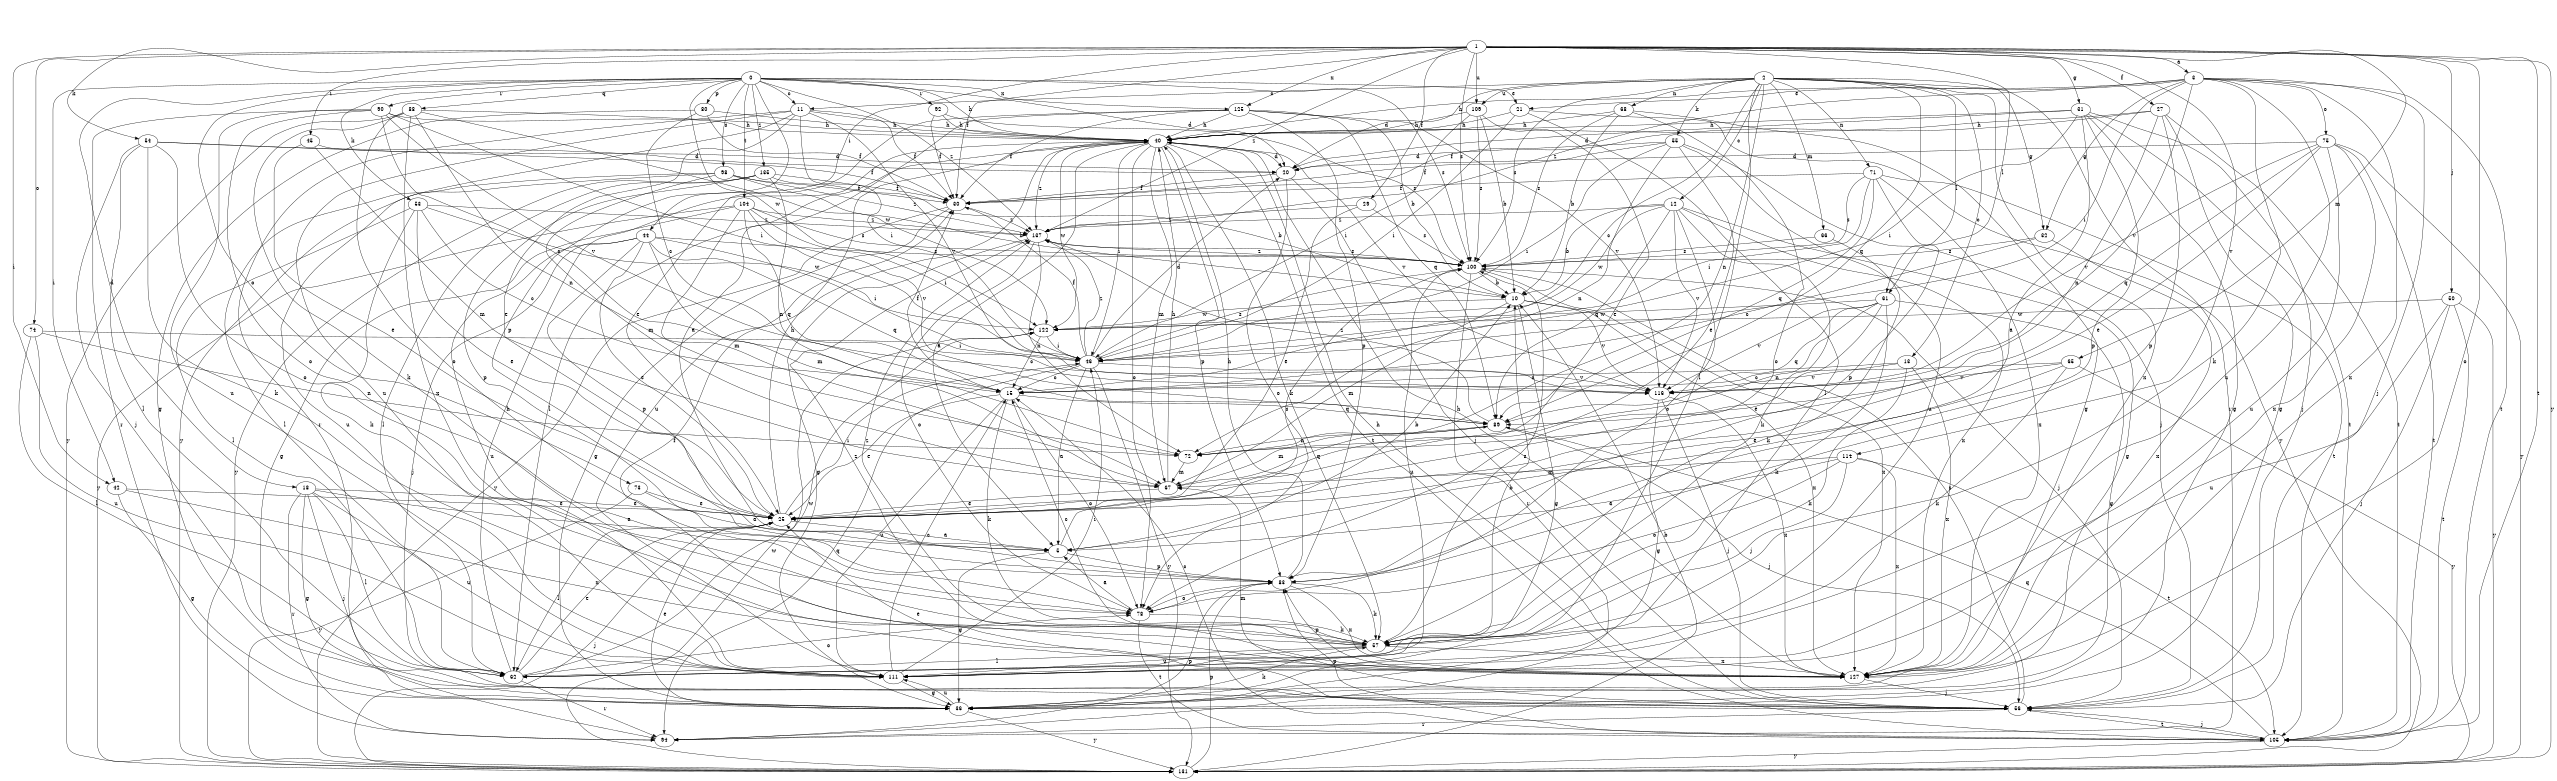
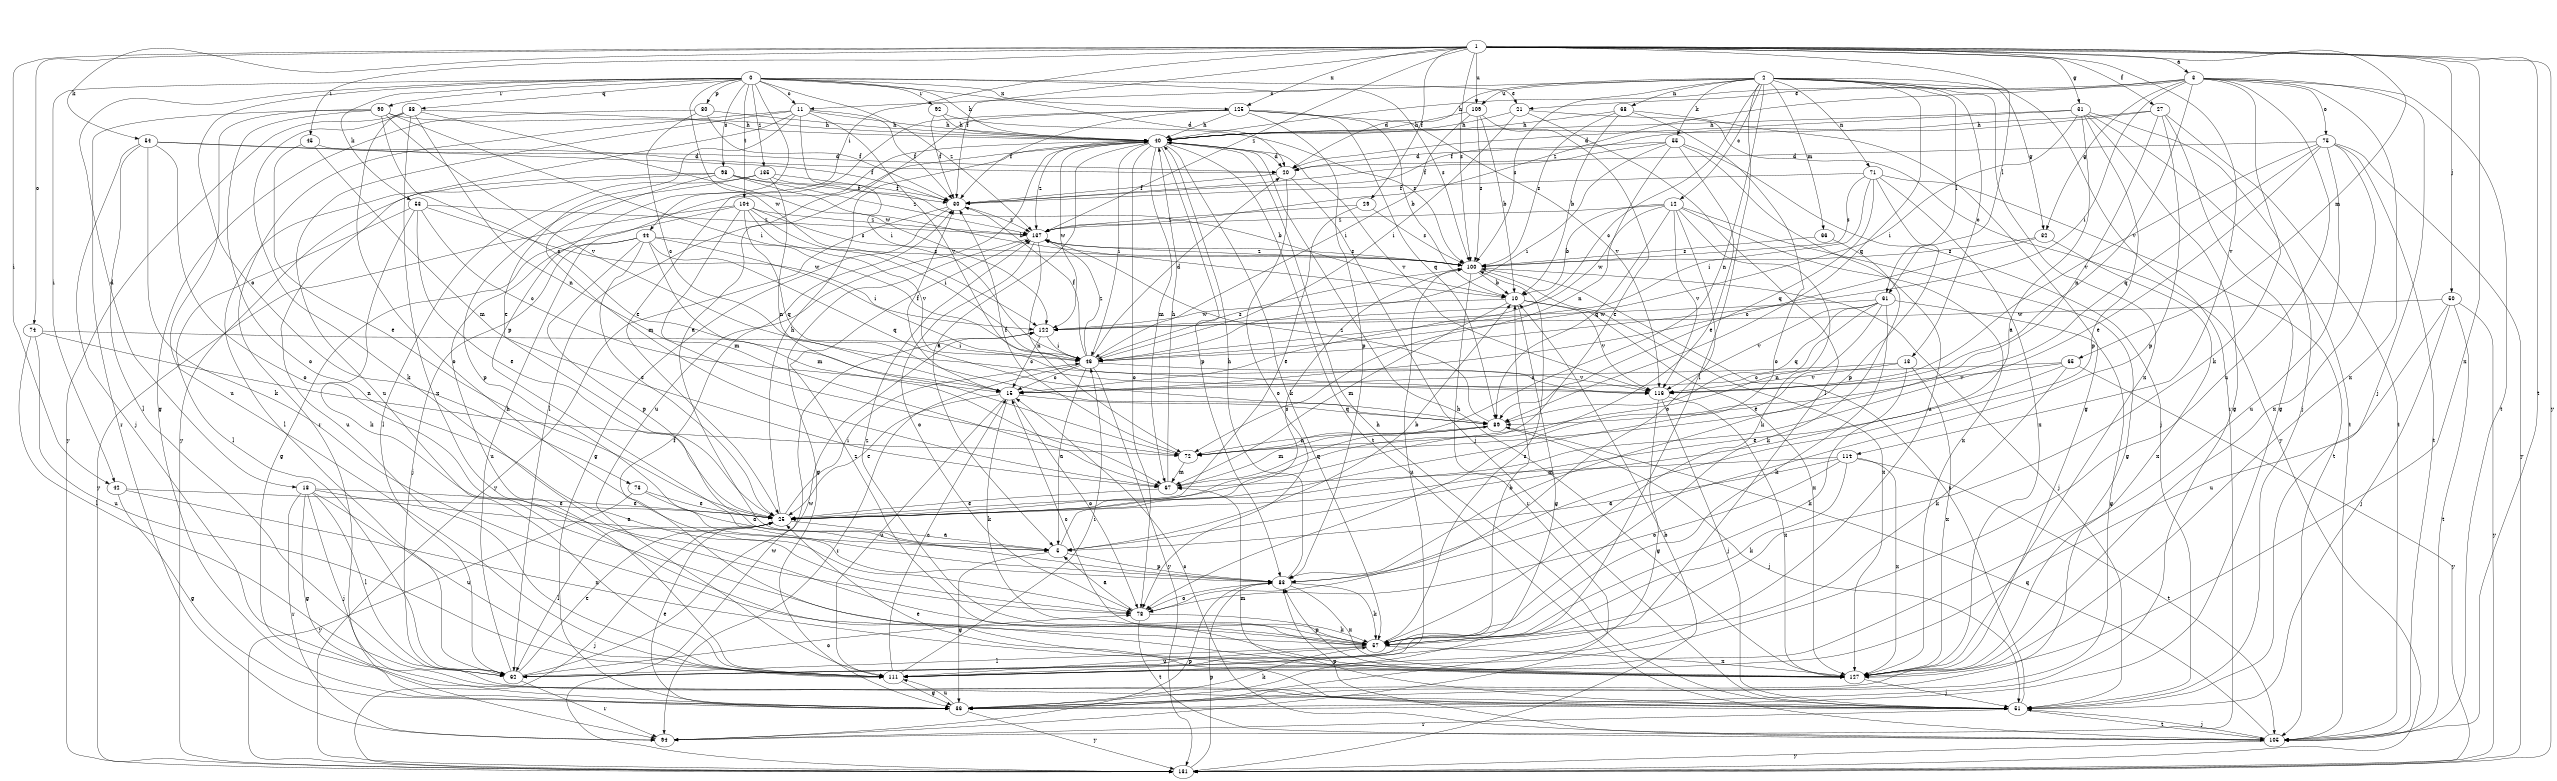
edge "72" -> "30": added, label "f"
edge "1" -> "127": label "o" -> "x"
edge "46" -> "94": label "q" -> "r"
edge "114" -> "57": label "j" -> "k"
node "56": label "56" -> "51"
edge "135" -> "131": removed, label "y"
